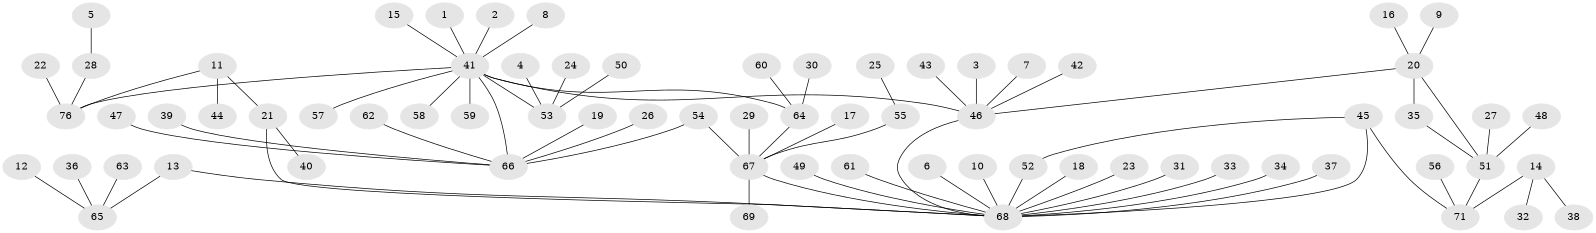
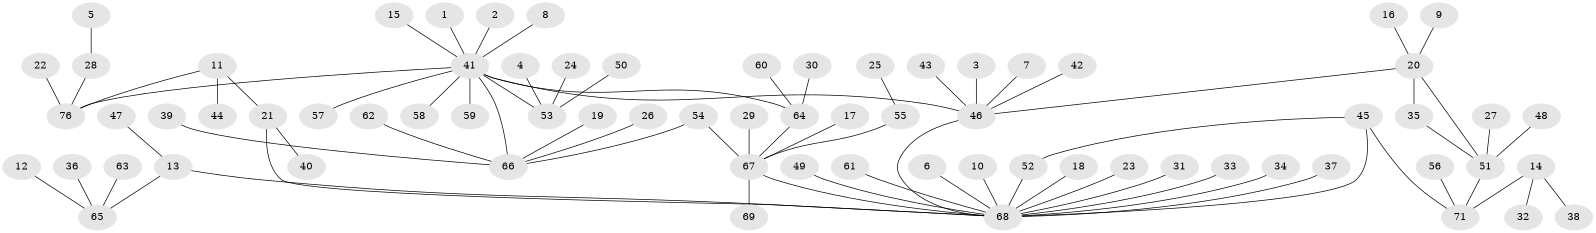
edge "47" -- "66": now "47" -- "13"
